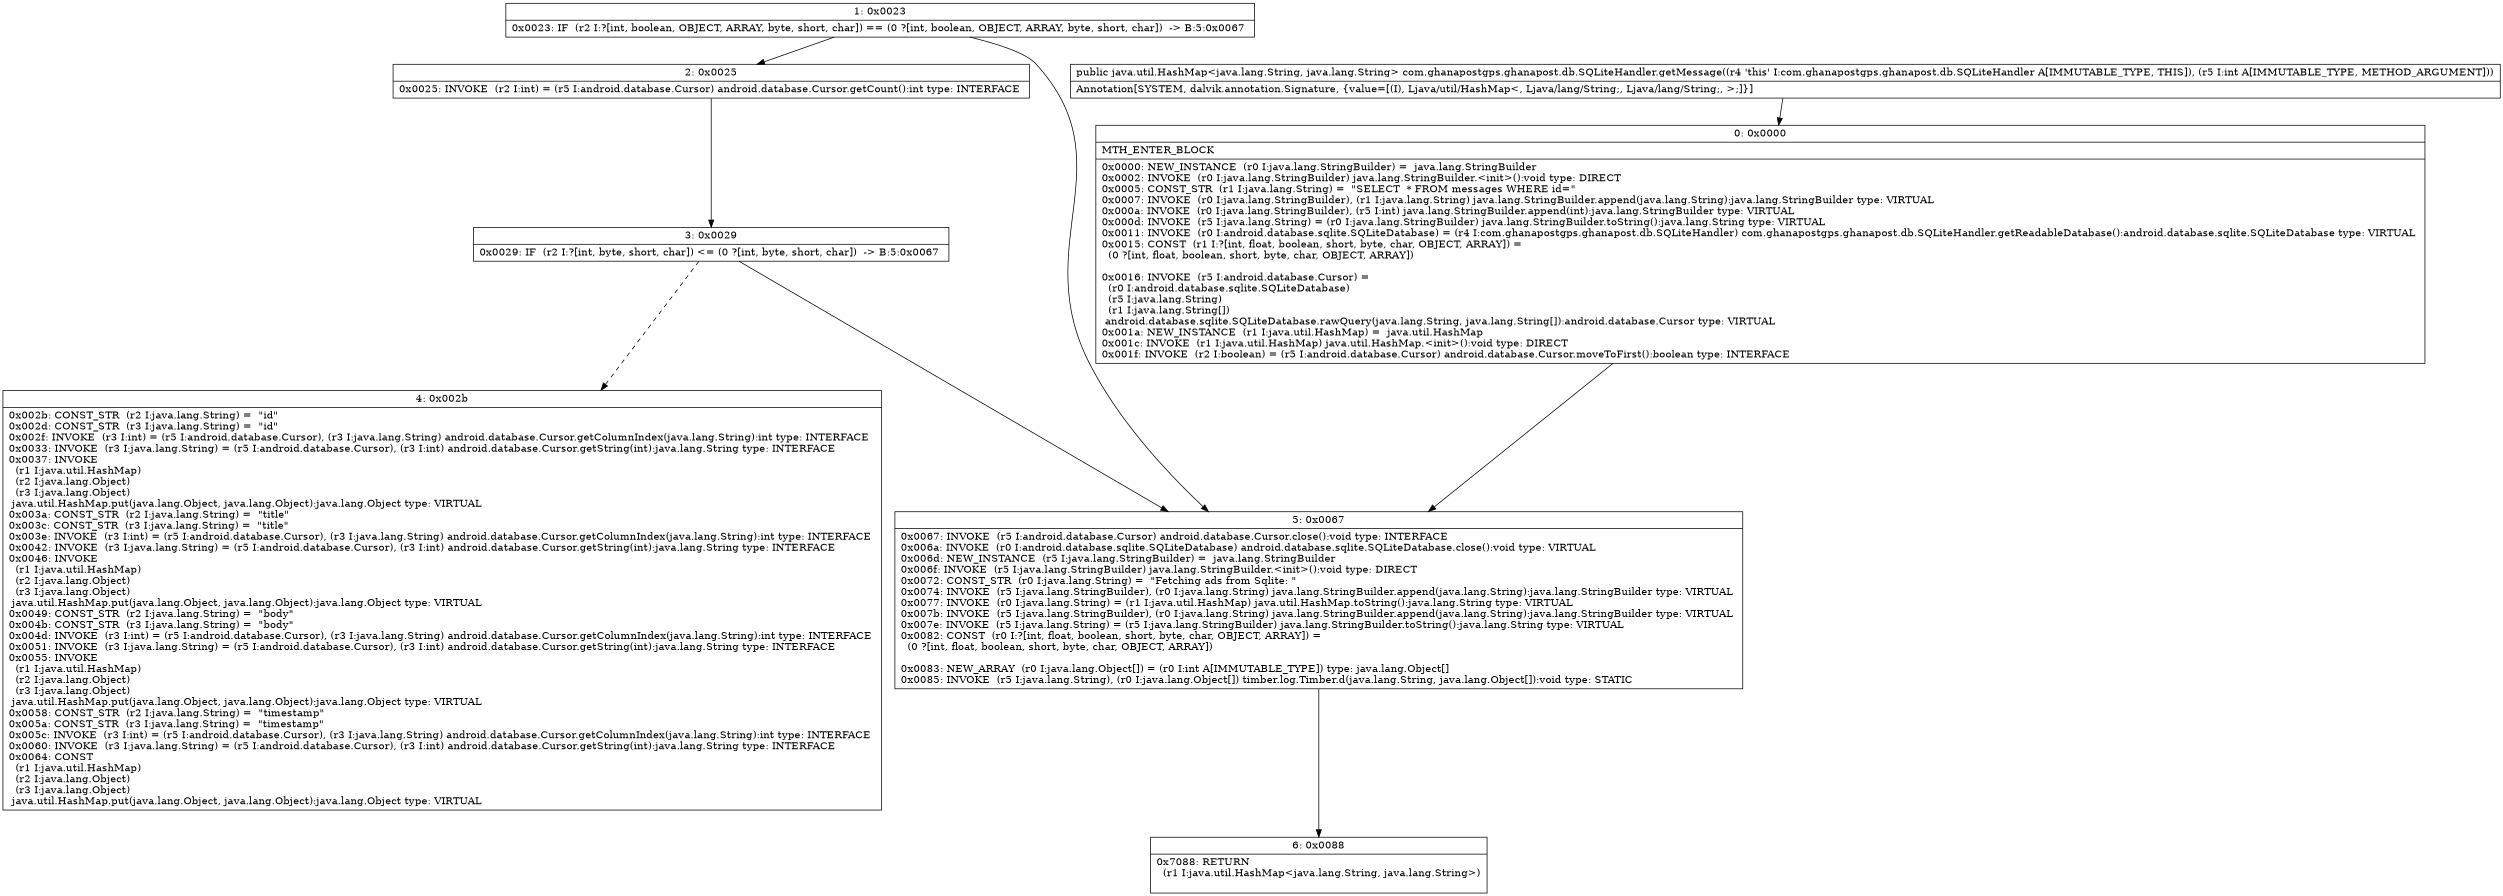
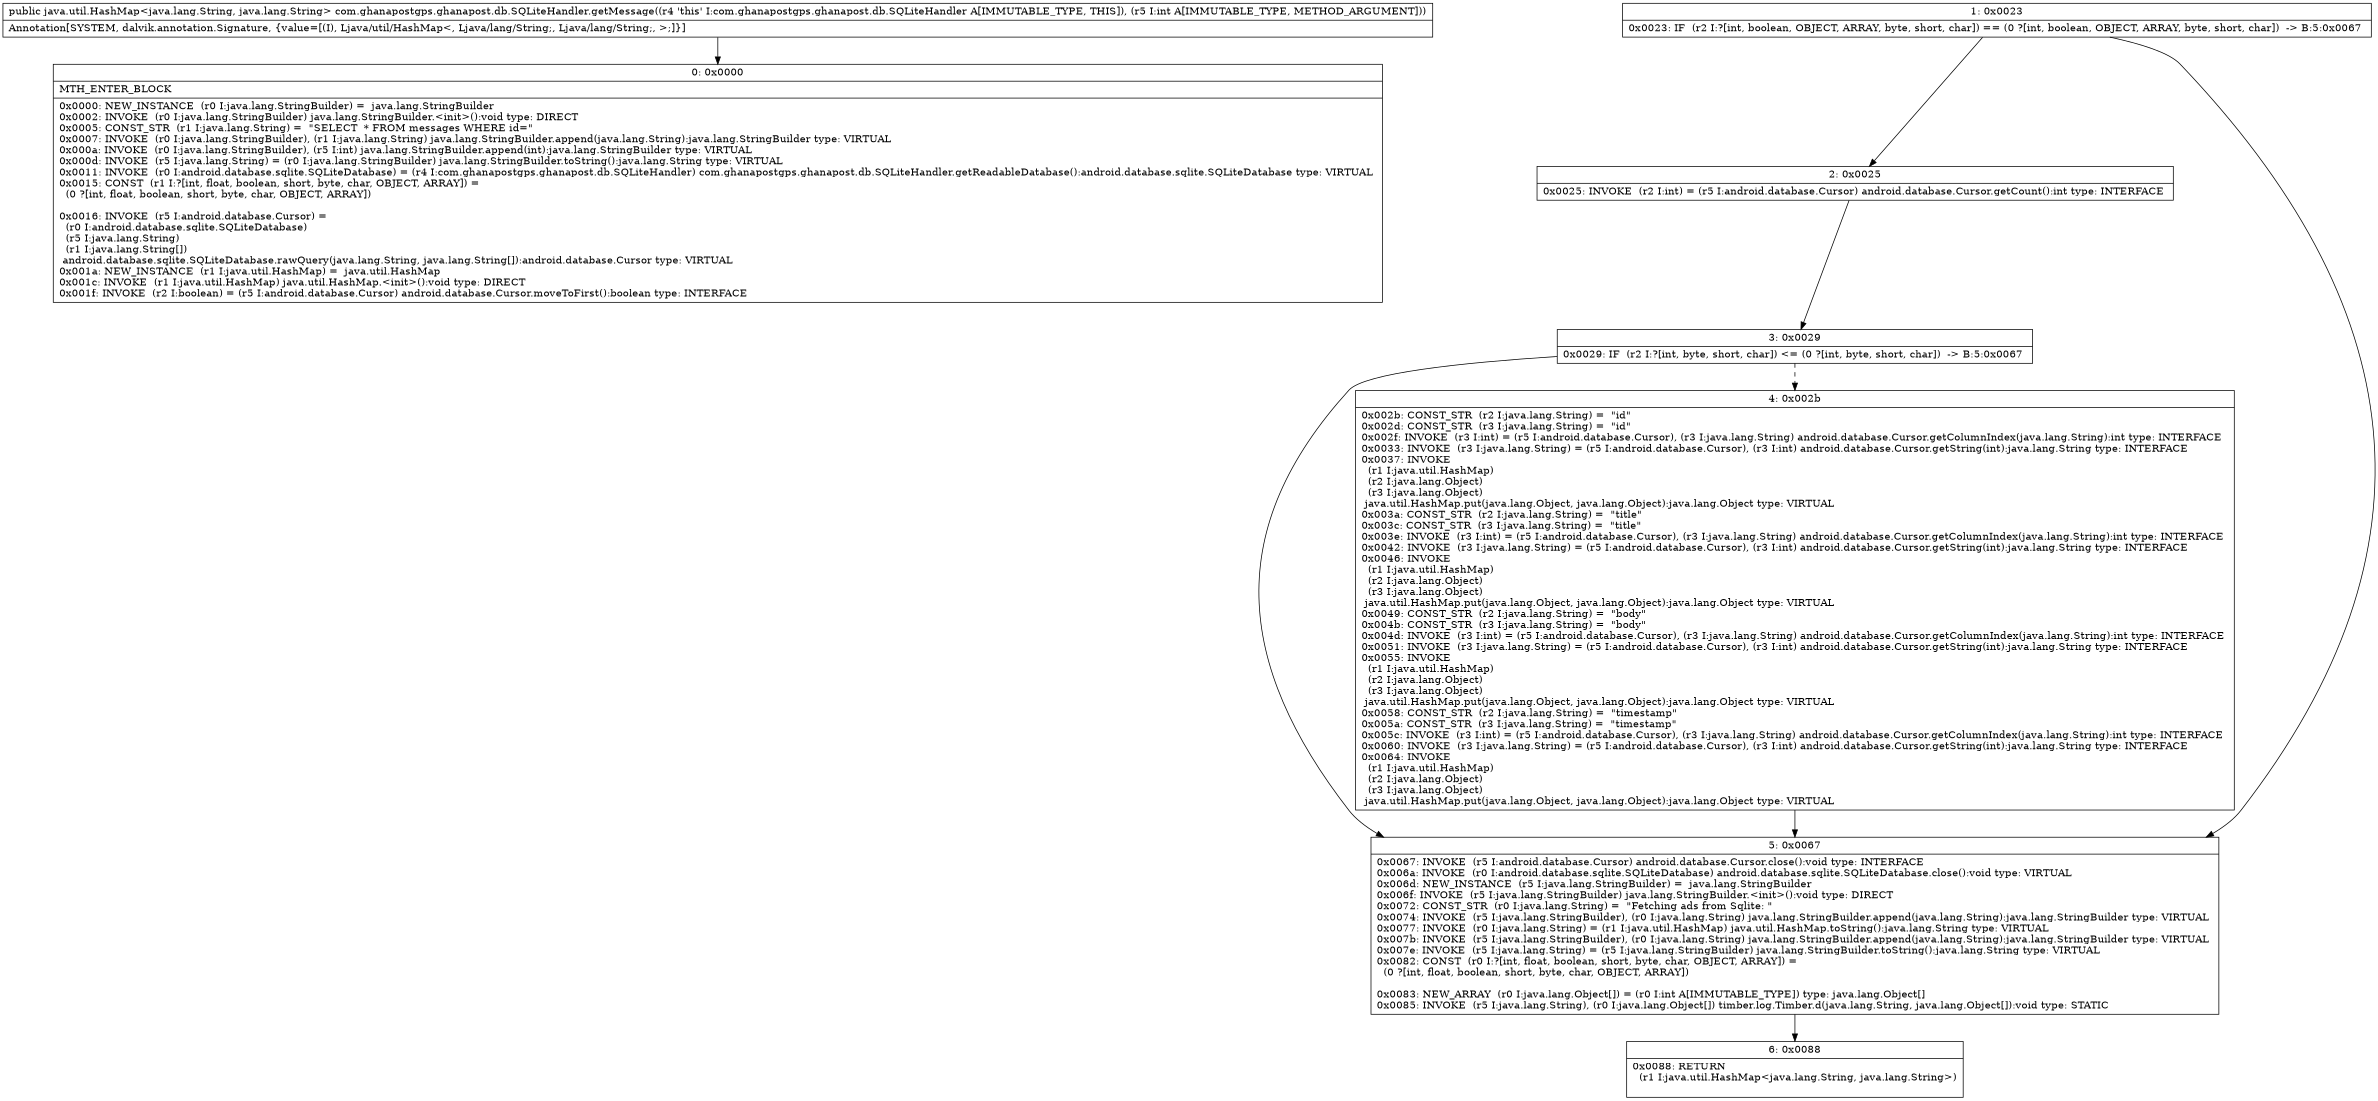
edge "0: 0x0000" -> "5: 0x0067": now "4: 0x002b" -> "5: 0x0067"
node "4: 0x002b": text "0x0064: CONST" -> "0x0064: INVOKE"
node "6: 0x0088": text "0x7088: RETURN" -> "0x0088: RETURN"
